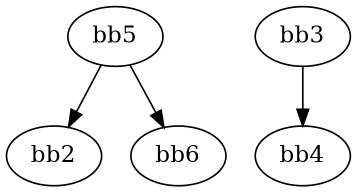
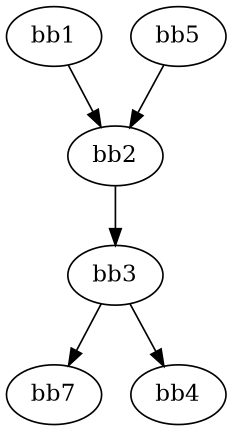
node "bb1": added
node "bb6": removed
edge "bb2" -> "bb3": added
node "bb7": added
